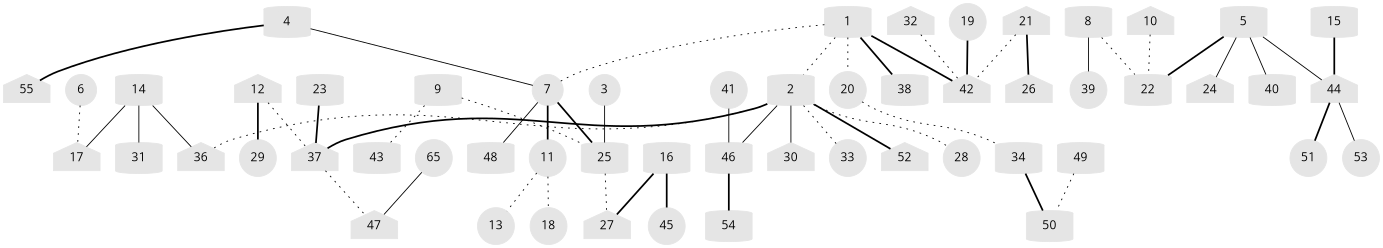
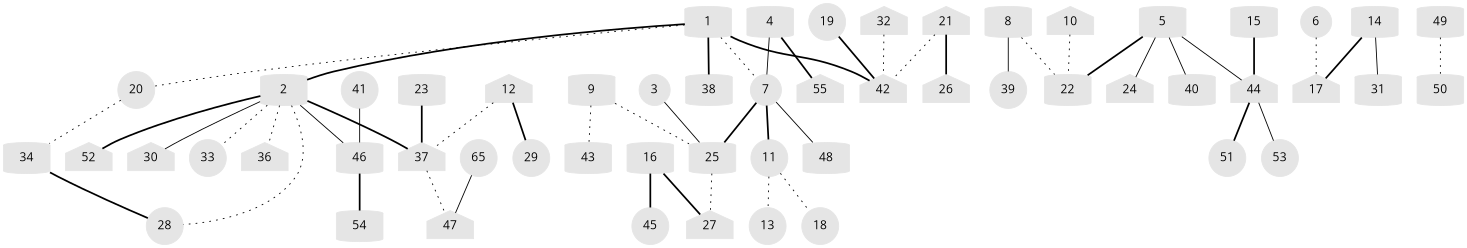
edge "1" -- "2": style dotted -> bold
edge "14" -- "17": style solid -> bold
edge "14" -- "36": removed
edge "34" -- "50": now "34" -- "28"
